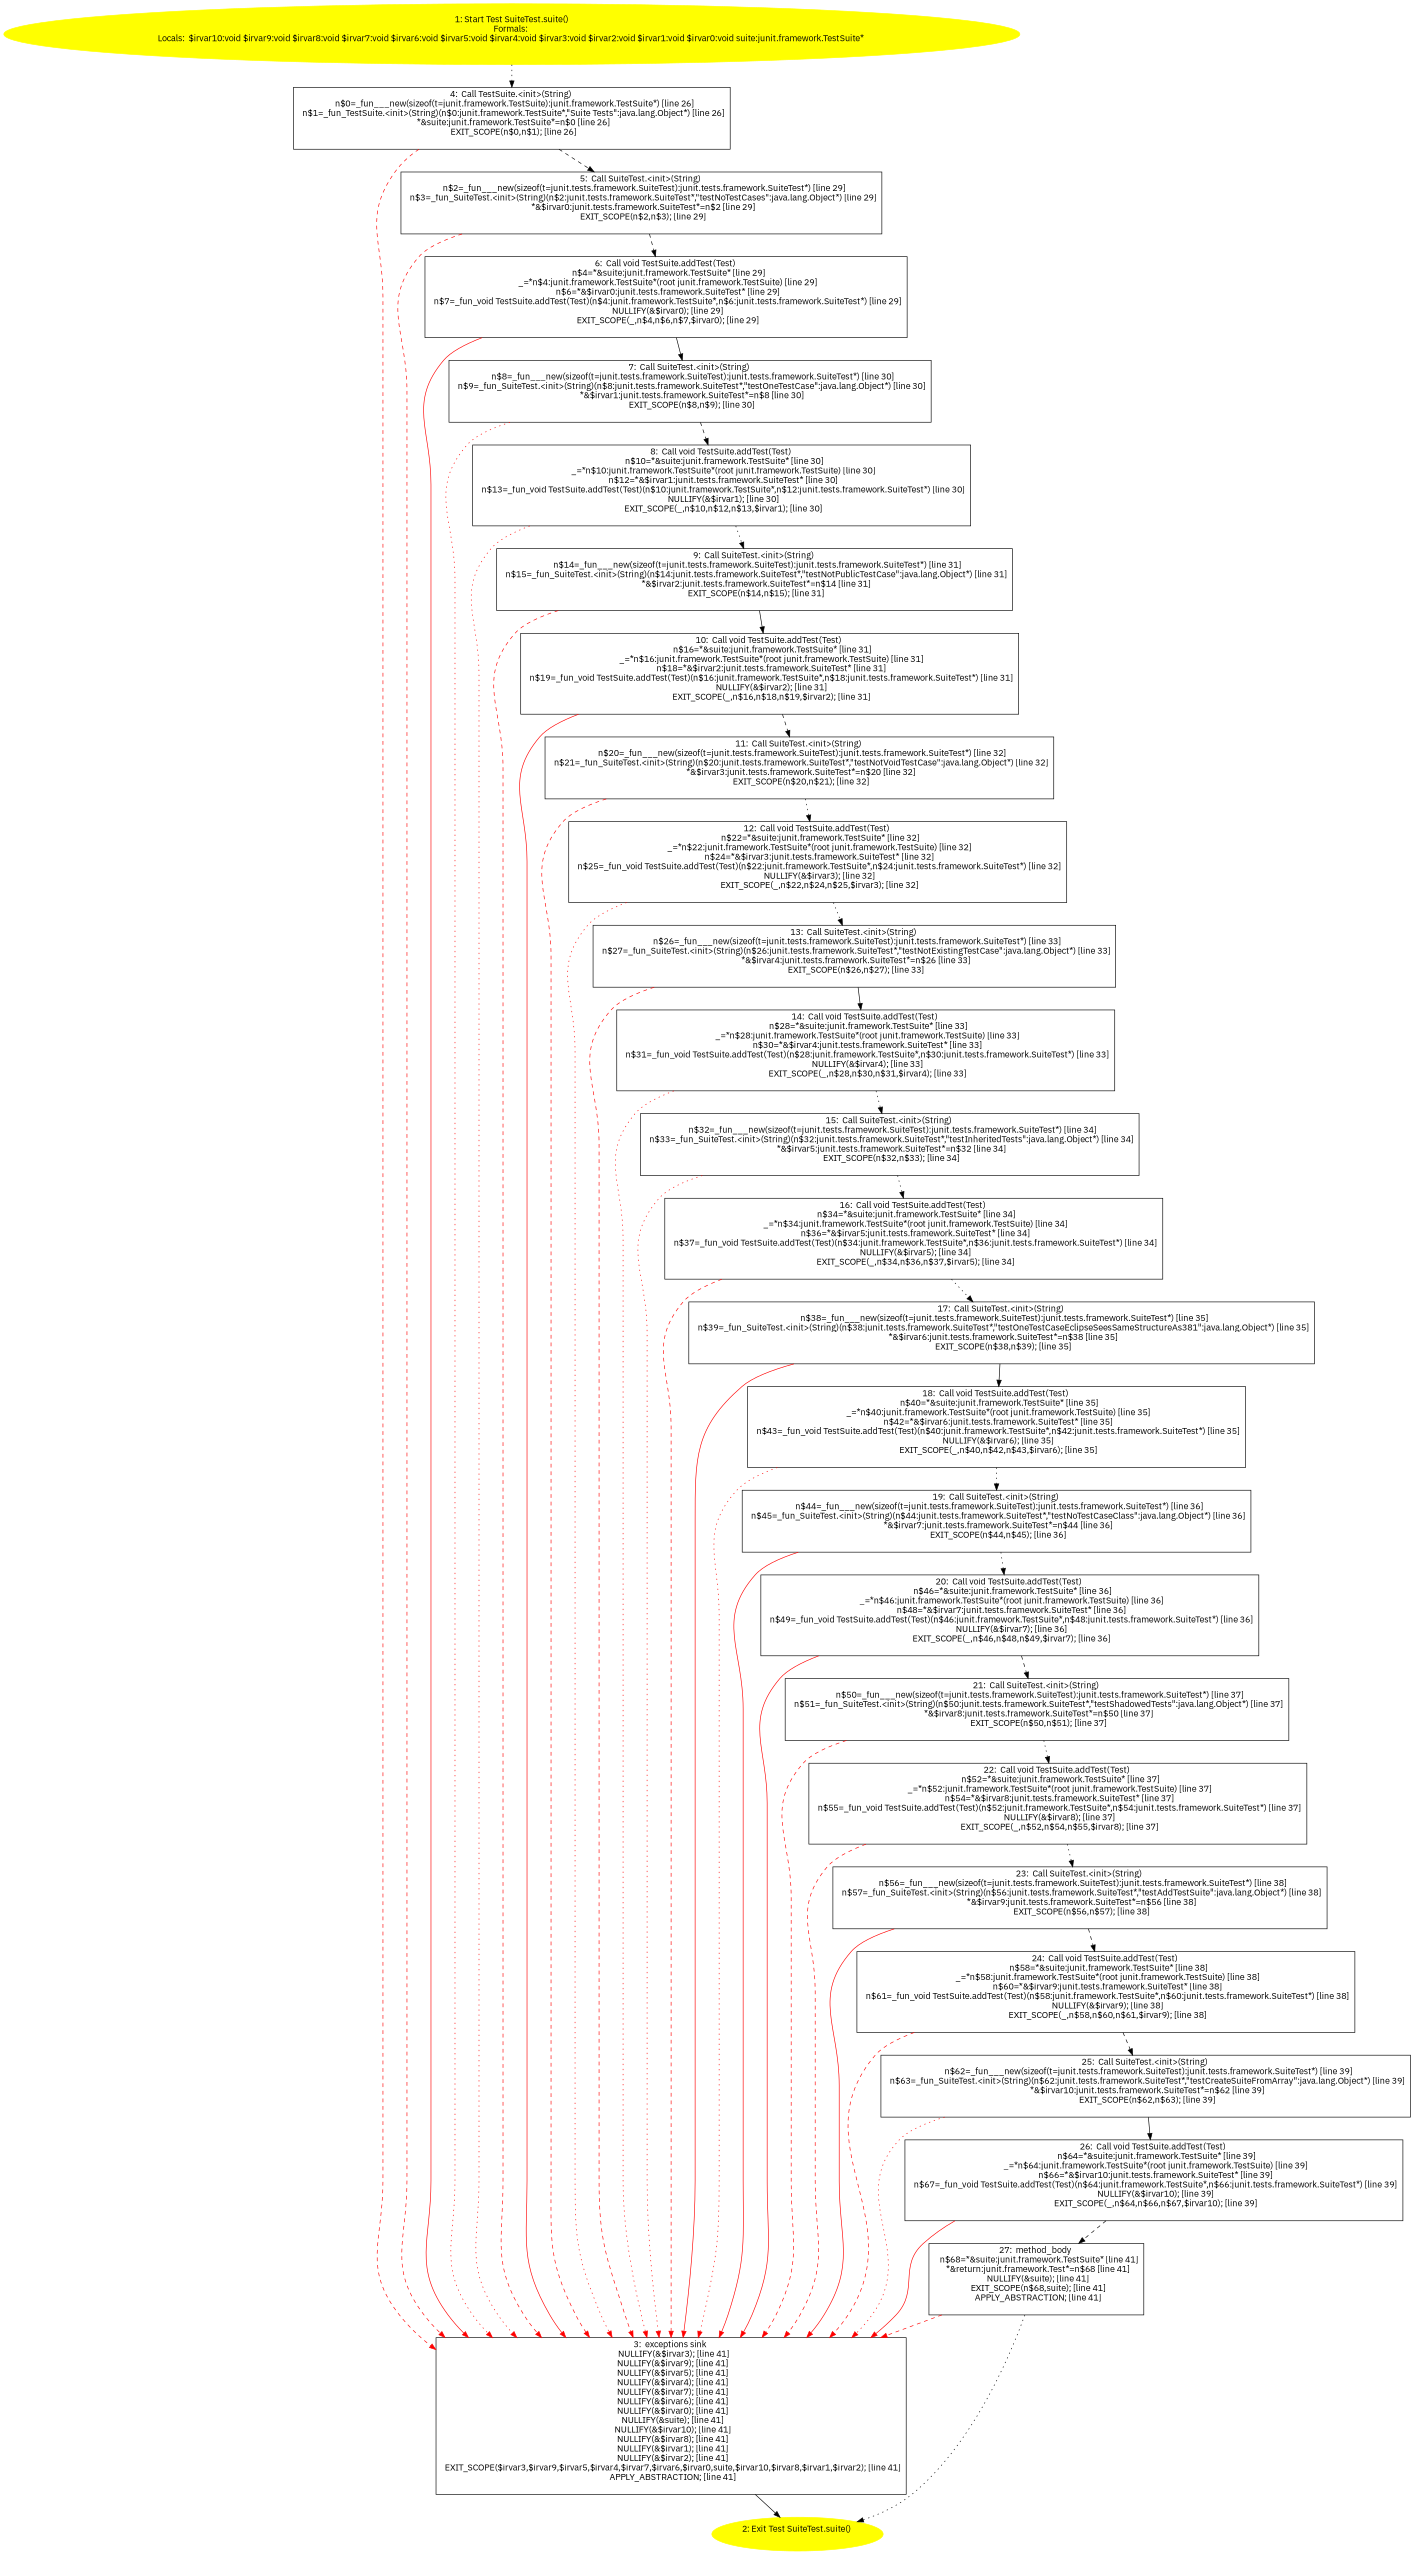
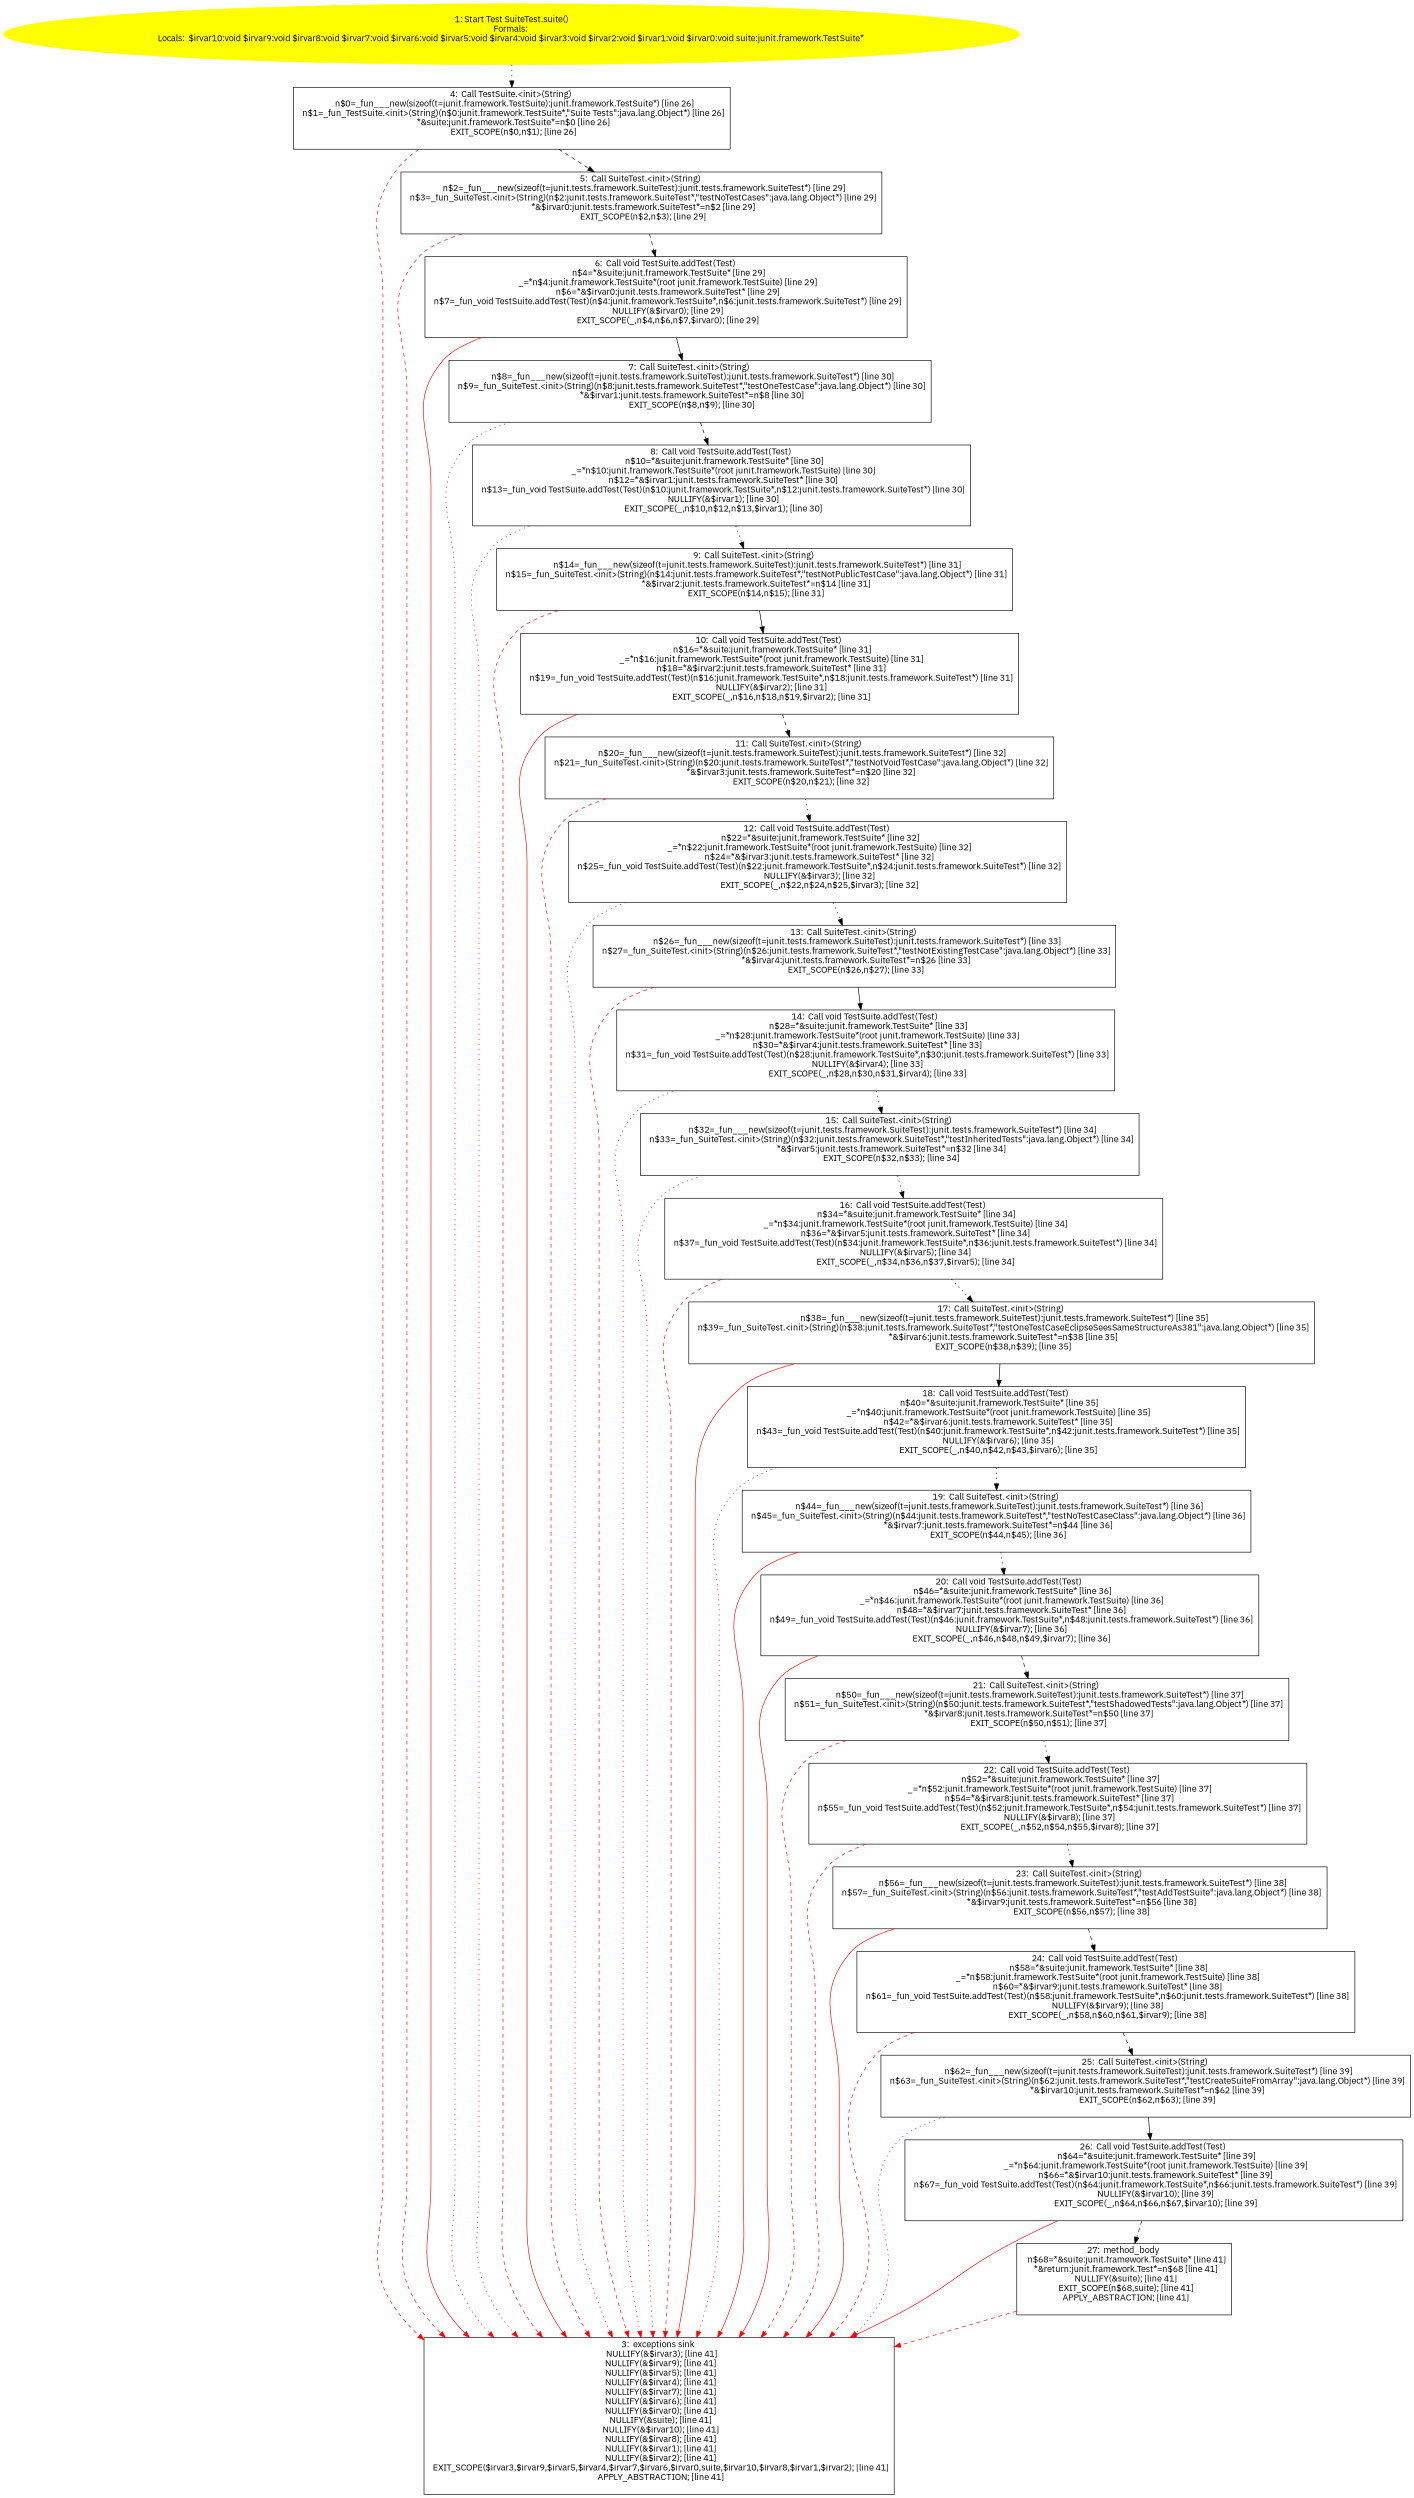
node "2: Exit Test SuiteTest.suite()": removed
